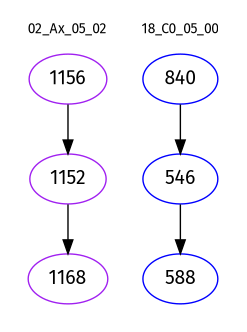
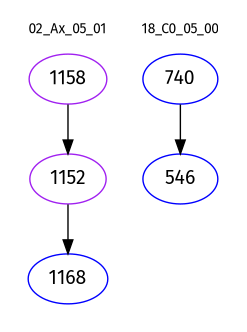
cluster "02_Ax_05_02": label "02_Ax_05_02" -> "02_Ax_05_01"
node "1156": label "1156" -> "1158"
node "840": label "840" -> "740"
node "1168": color purple -> blue
node "588": removed
